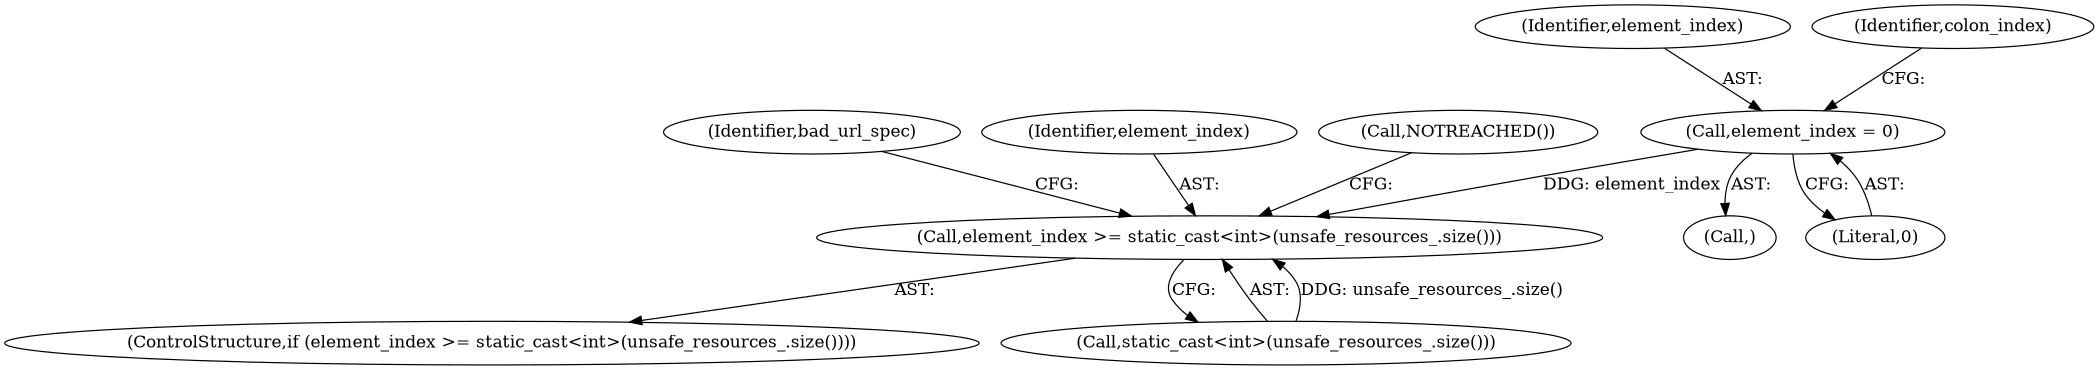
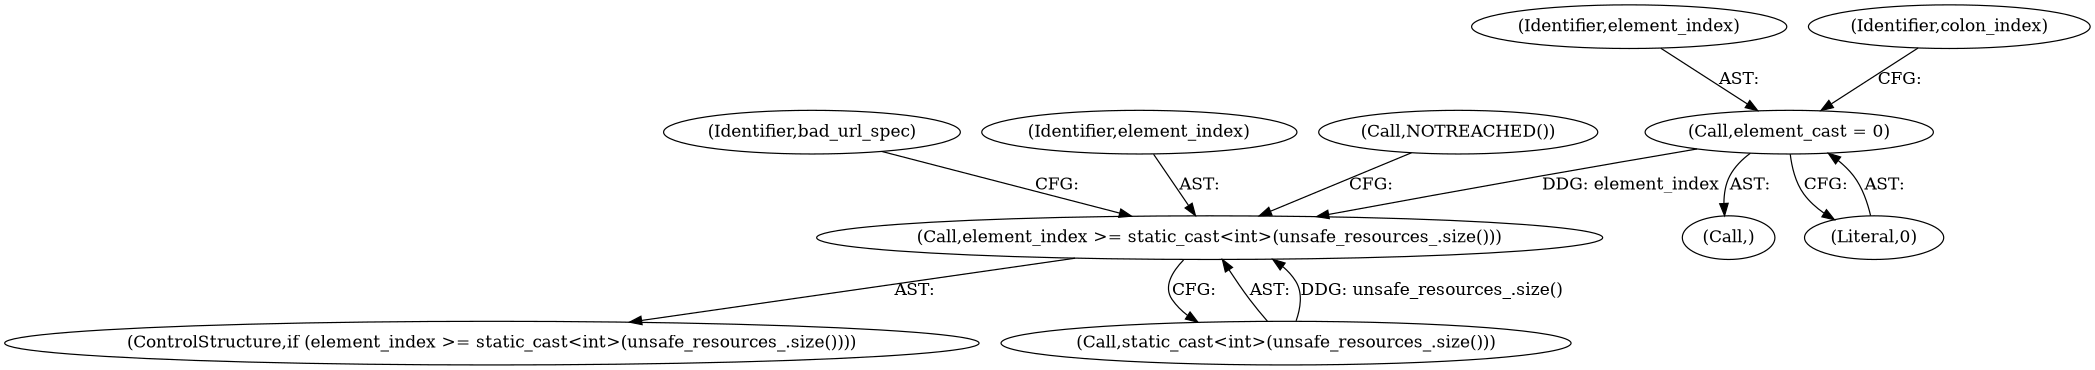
node "(Call,element_index = 0)": label "(Call,element_index = 0)" -> "(Call,element_cast = 0)"
